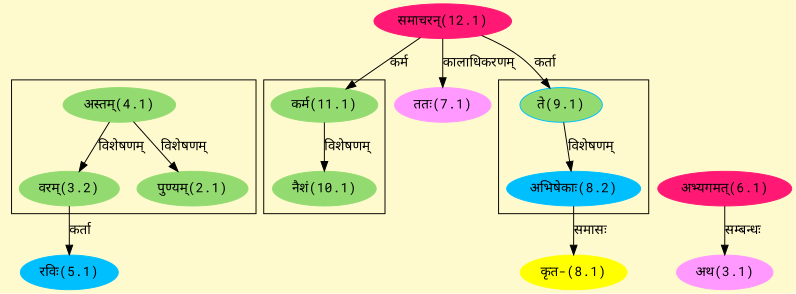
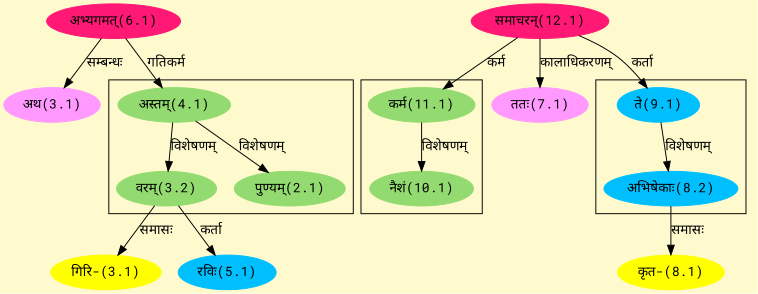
edge "अभ्यगमत्(6.1)" -> "अस्तम्(4.1)": added, label "गतिकर्म"
node "ते(9.1)": fillcolor #93db70 -> #00bfff
node "गिरि-(3.1)": added
